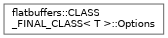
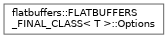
node "flatbuffers::CLASS _FINAL_CLASS< T >::Options": label "flatbuffers::CLASS _FINAL_CLASS< T >::Options" -> "flatbuffers::FLATBUFFERS _FINAL_CLASS< T >::Options"
